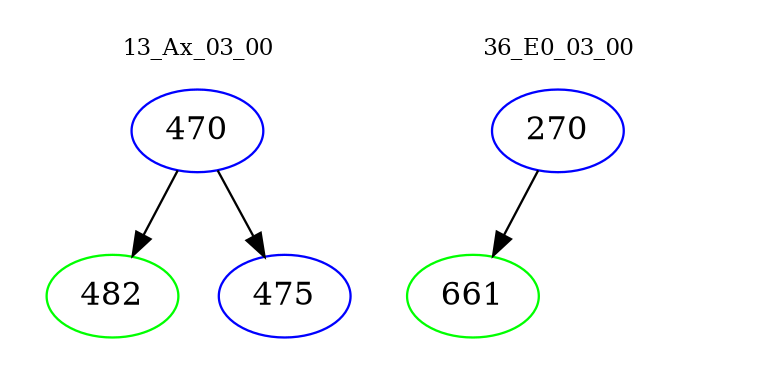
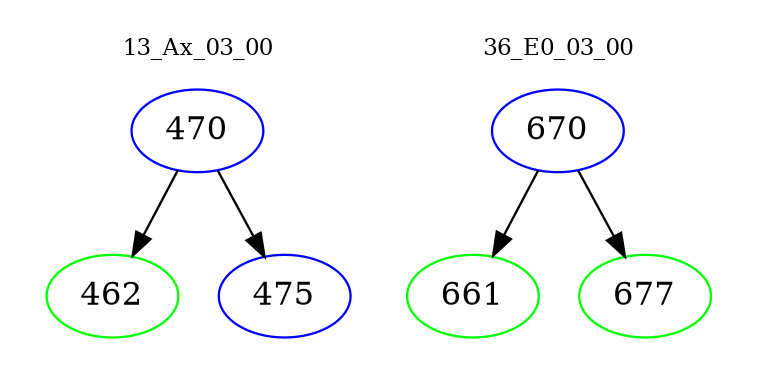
node "270": label "270" -> "670"
node "482": label "482" -> "462"
node "677": added
